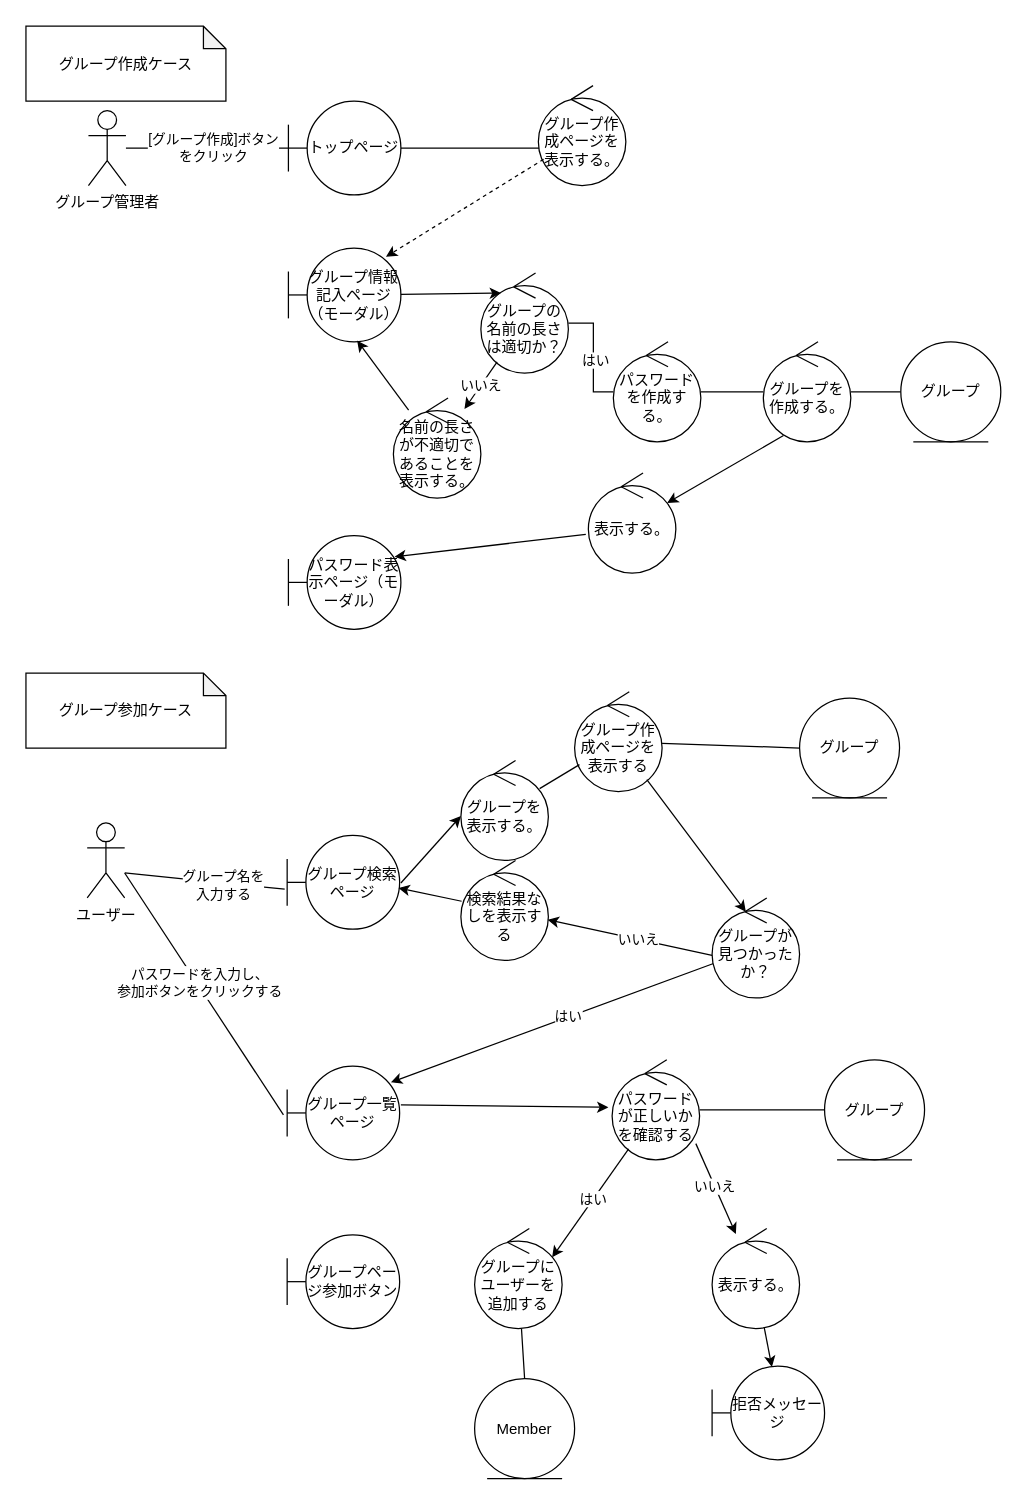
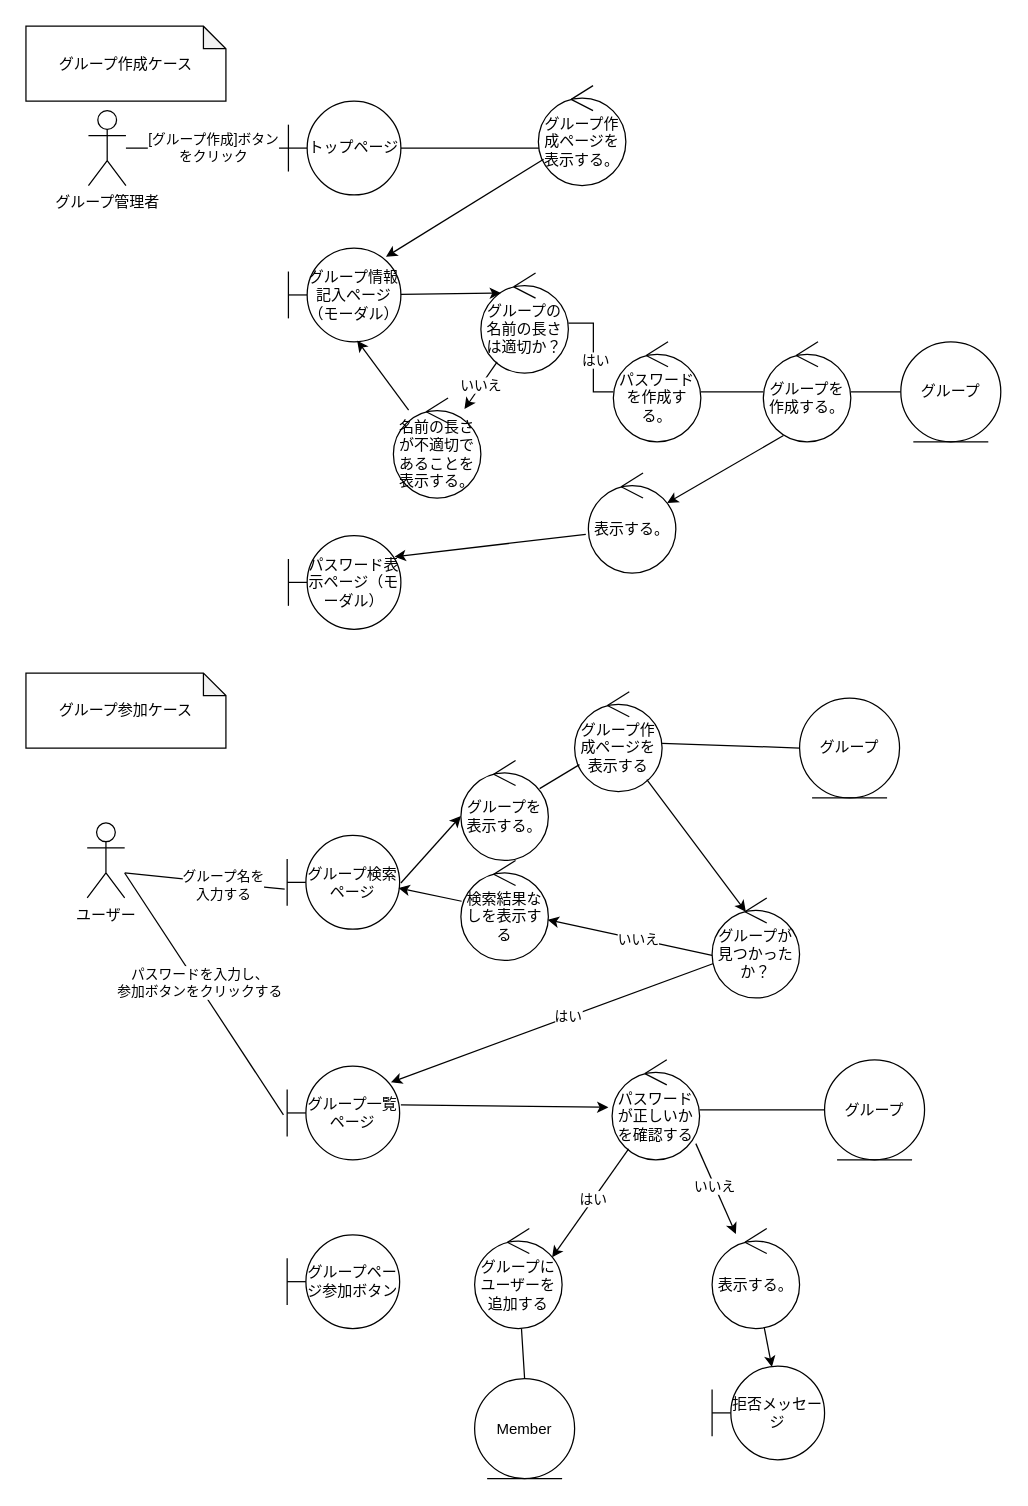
edge "グループ作成ページを表示する。" -> "グループ情報記入ページ（モーダル）": style dashed -> solid
